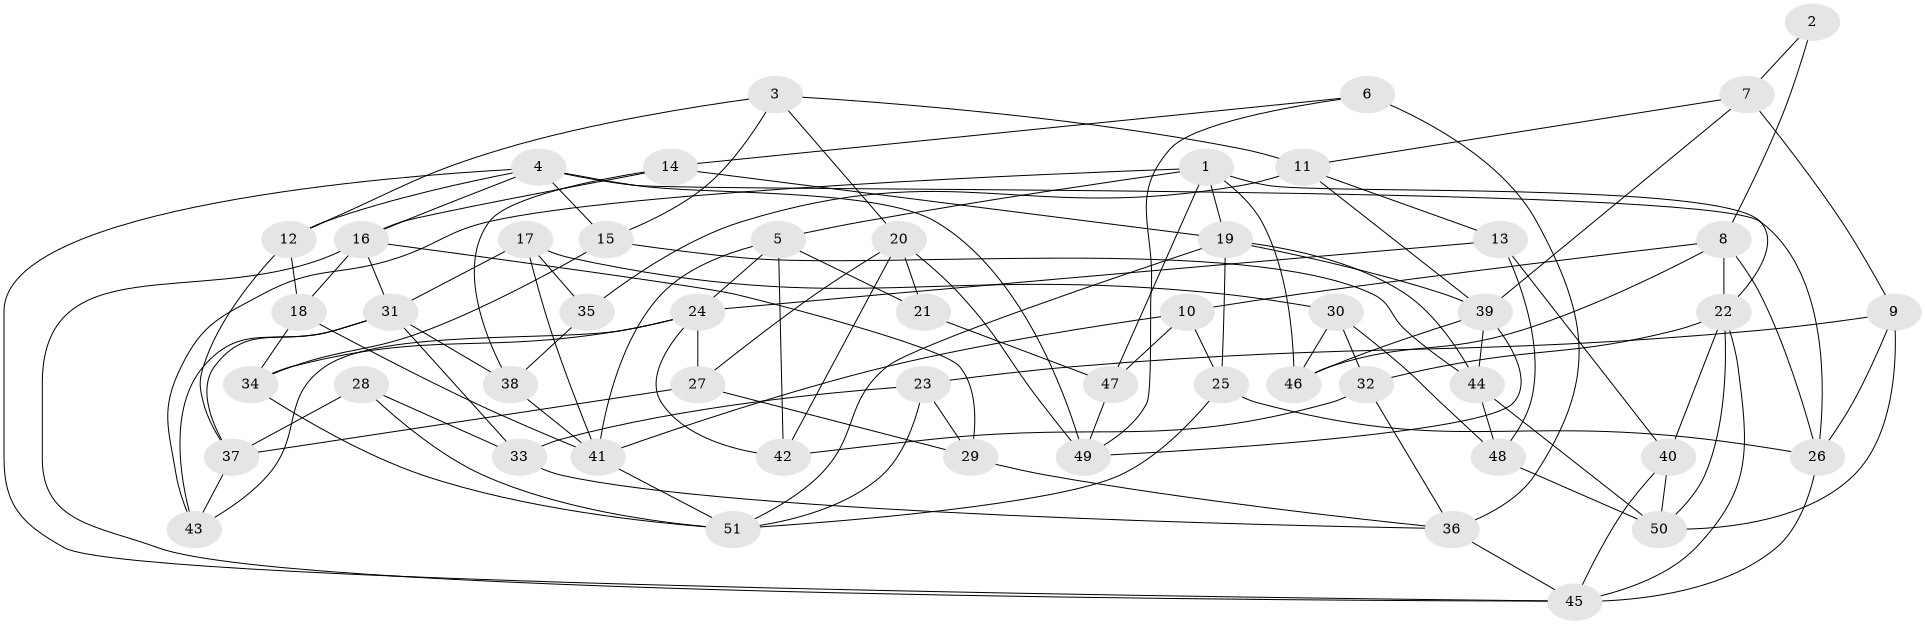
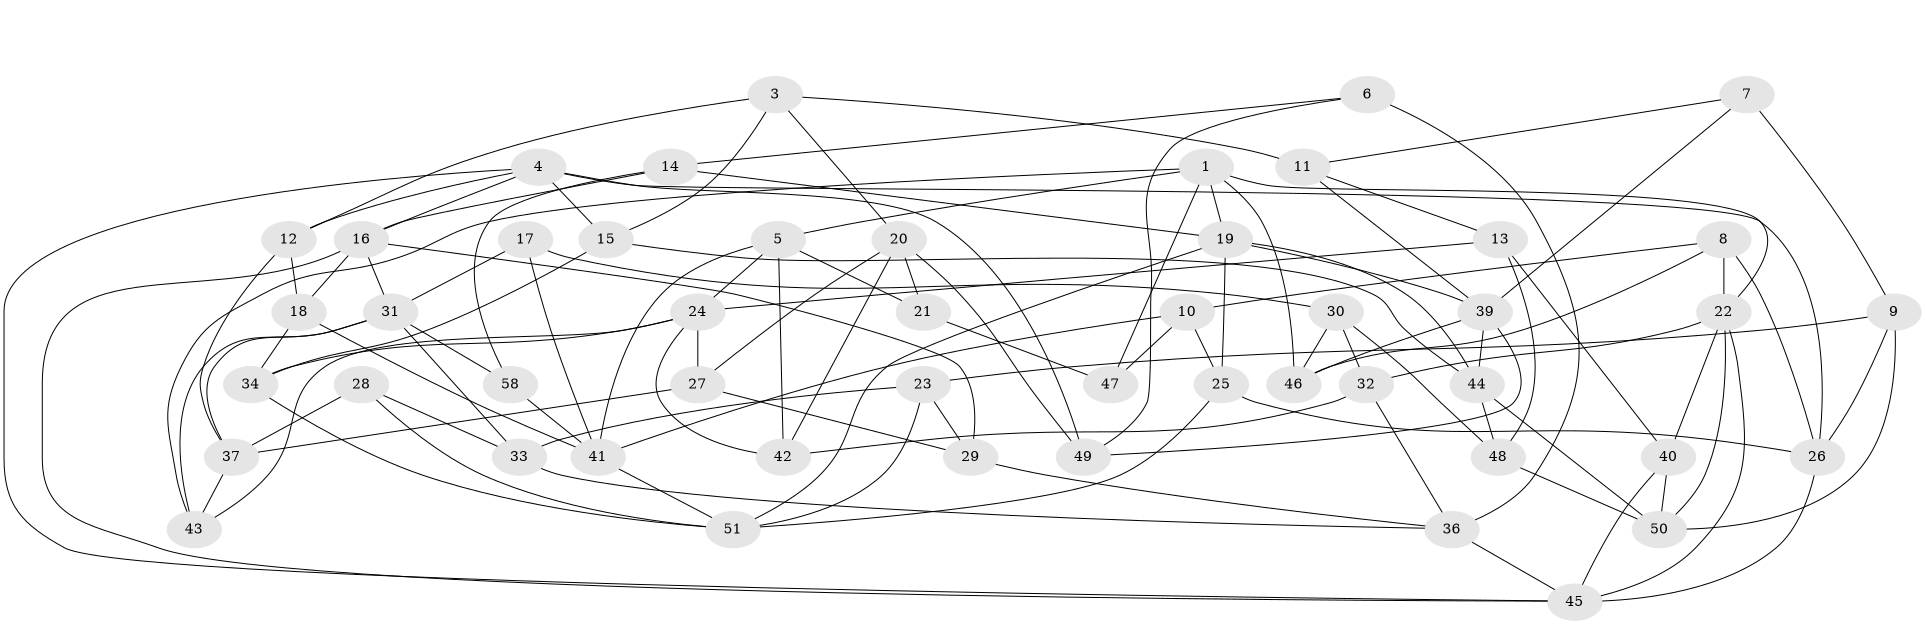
node "2": removed
node "35": removed
node "38": label "38" -> "58"
edge "47" -- "49": removed
